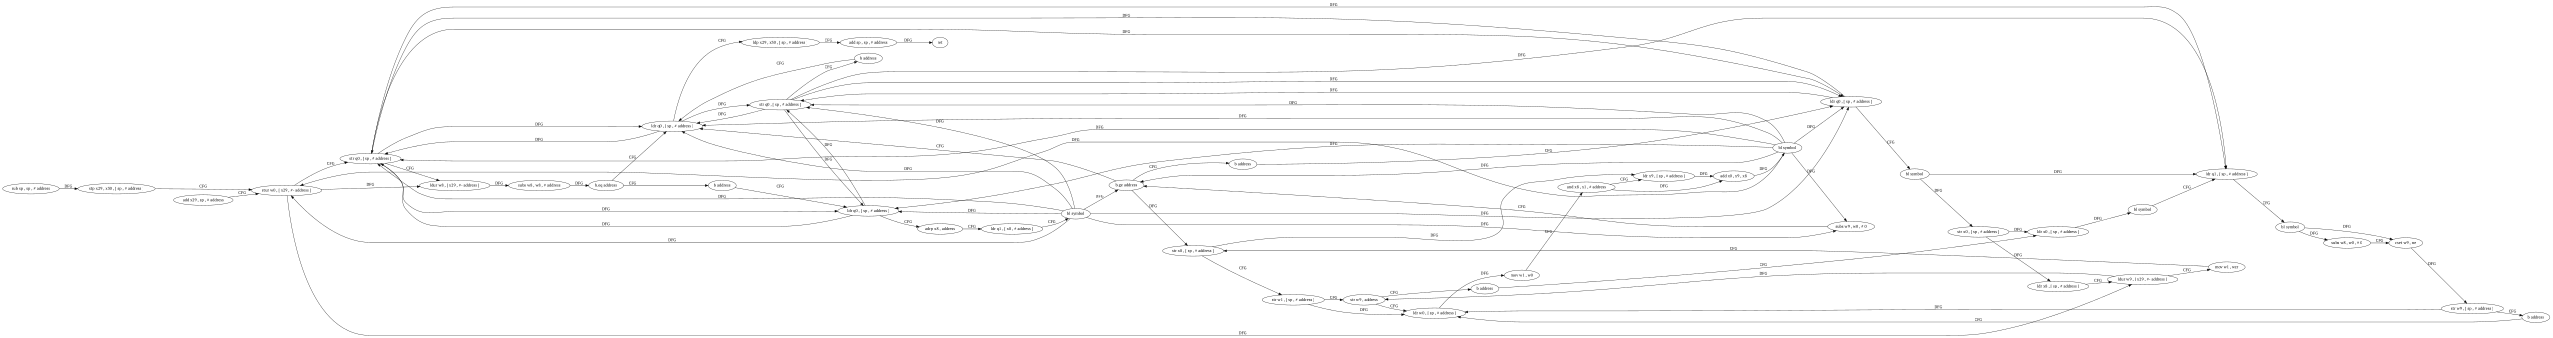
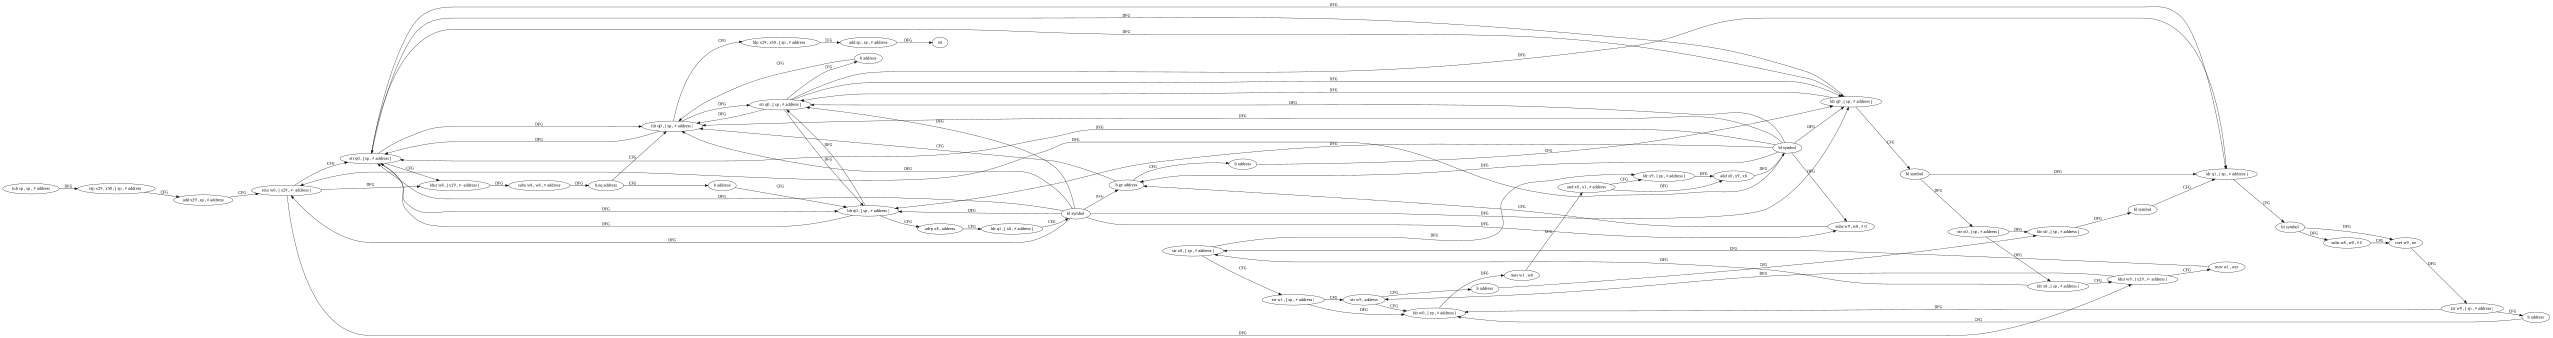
edge "stp x29 , x30 , [ sp , # address ]" -> "stur w0 , [ x29 , #- address ]": now "stp x29 , x30 , [ sp , # address ]" -> "add x29 , sp , # address"
edge "b.ge address" -> "str x8 , [ sp , # address ]": now "ldr x8 , [ sp , # address ]" -> "str x8 , [ sp , # address ]"
